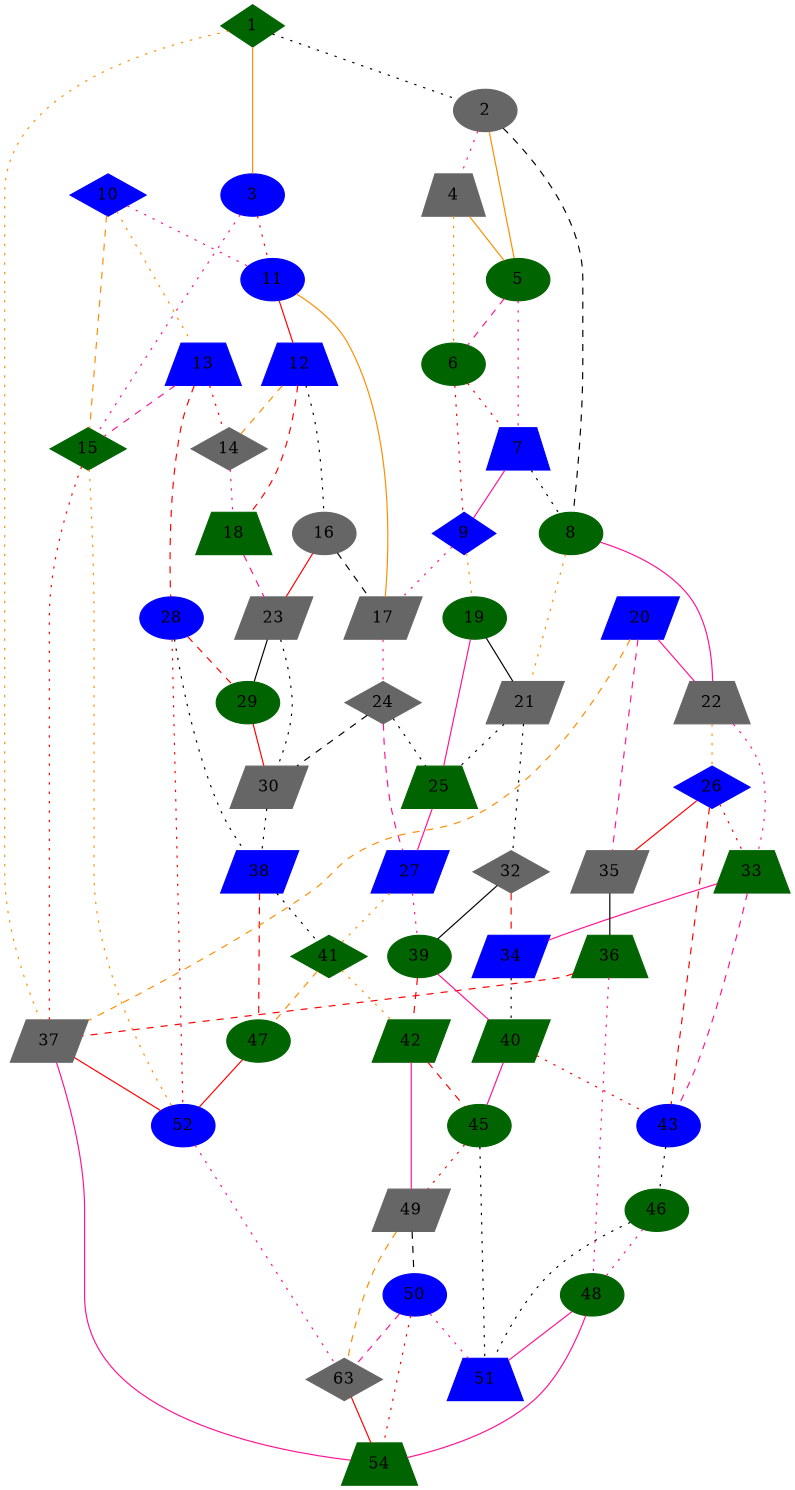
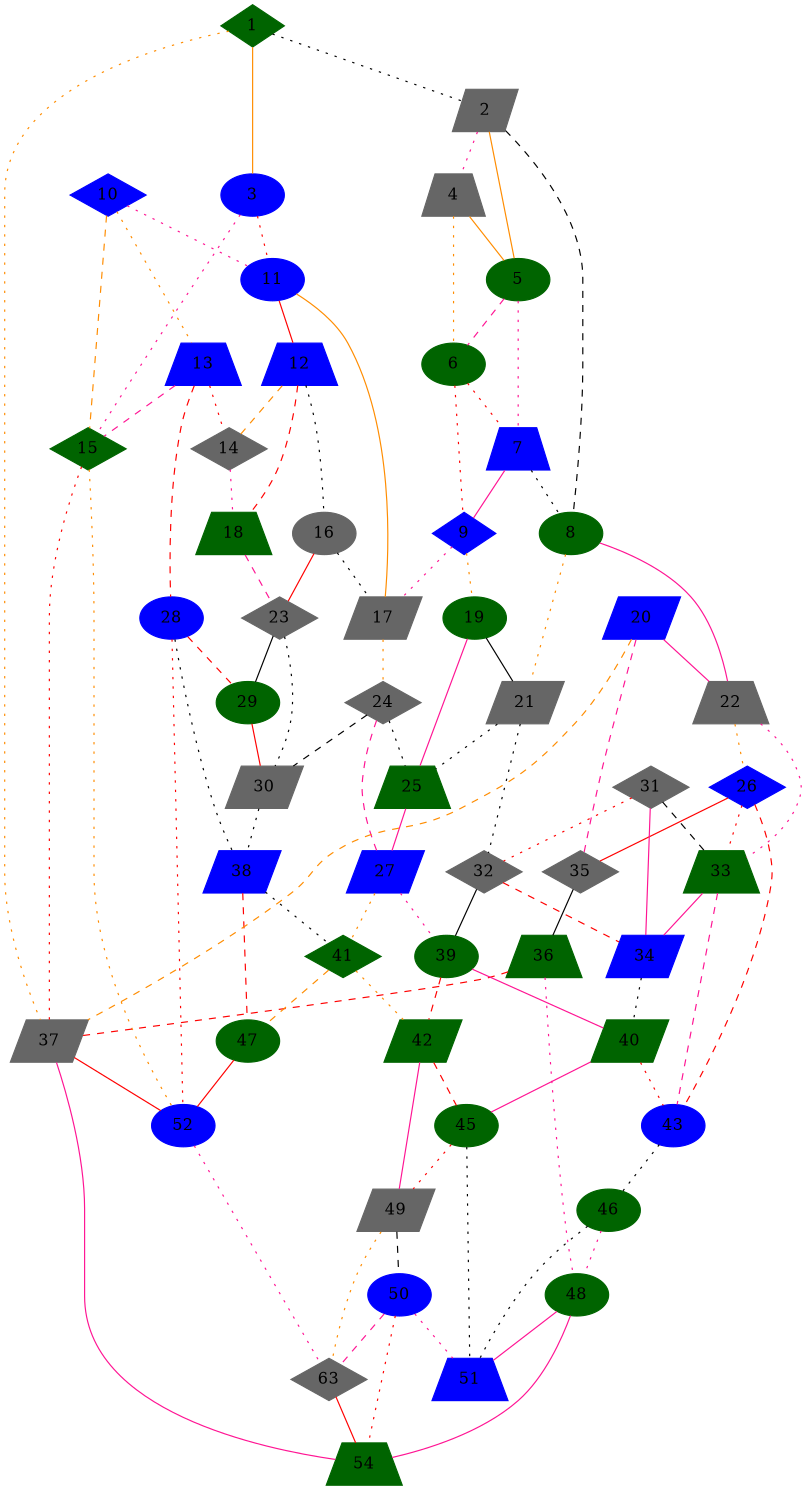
node "2": shape ellipse -> parallelogram
edge "16" -- "17": style dashed -> dotted
node "23": shape parallelogram -> diamond
edge "17" -- "24": color deeppink -> darkorange
node "31": added
node "35": shape parallelogram -> diamond
edge "49" -- "63": style dashed -> dotted
